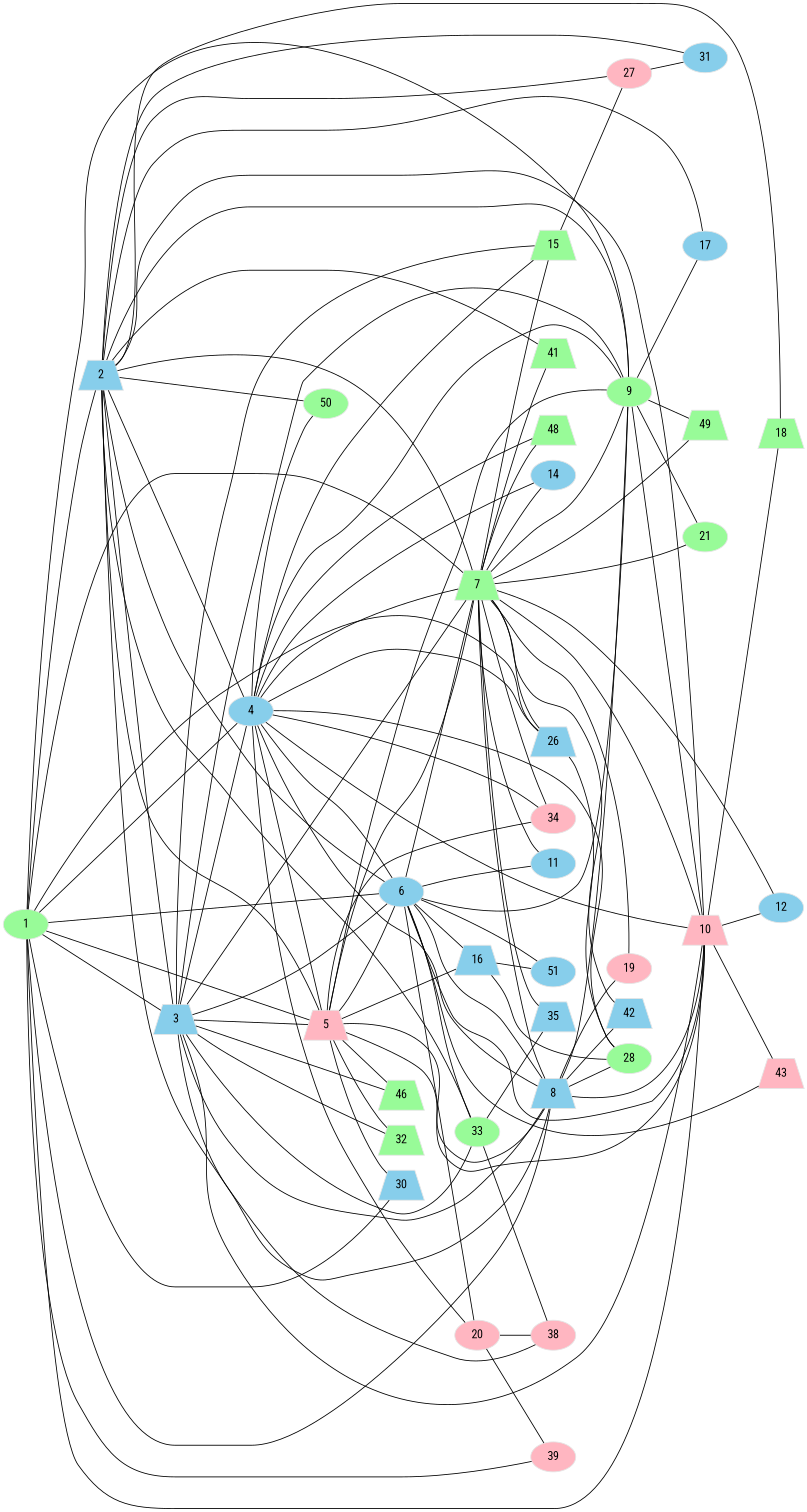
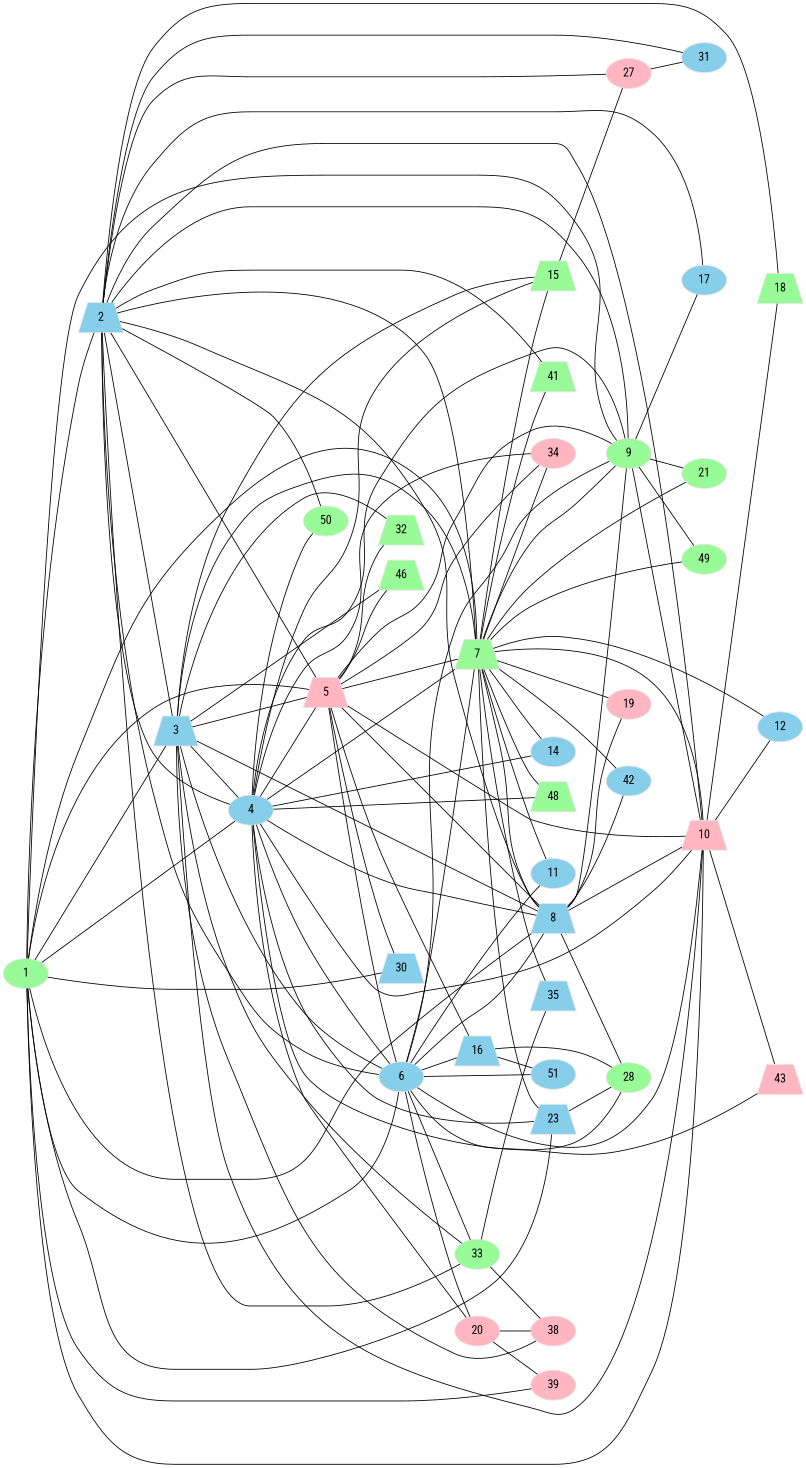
node "49": shape trapezium -> ellipse
edge "9" -- "3": removed
node "26": label "26" -> "23"
node "42": shape trapezium -> ellipse
